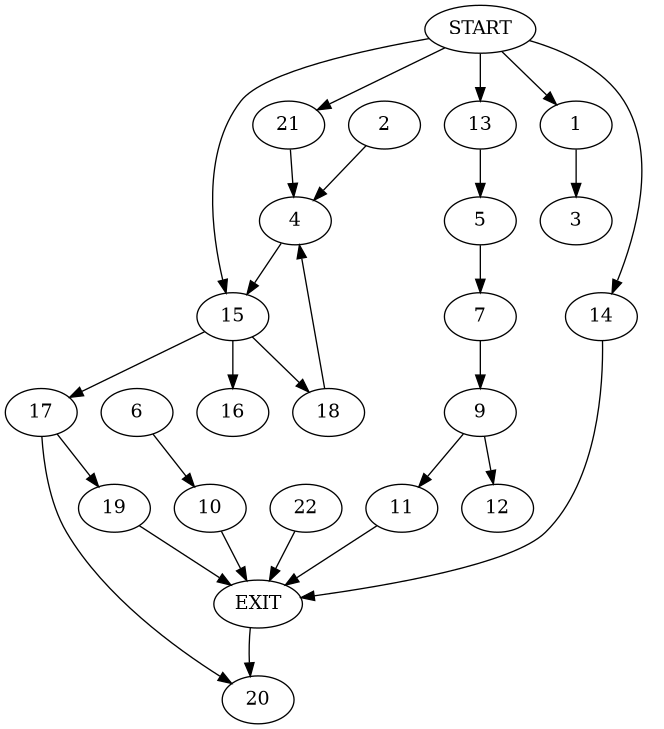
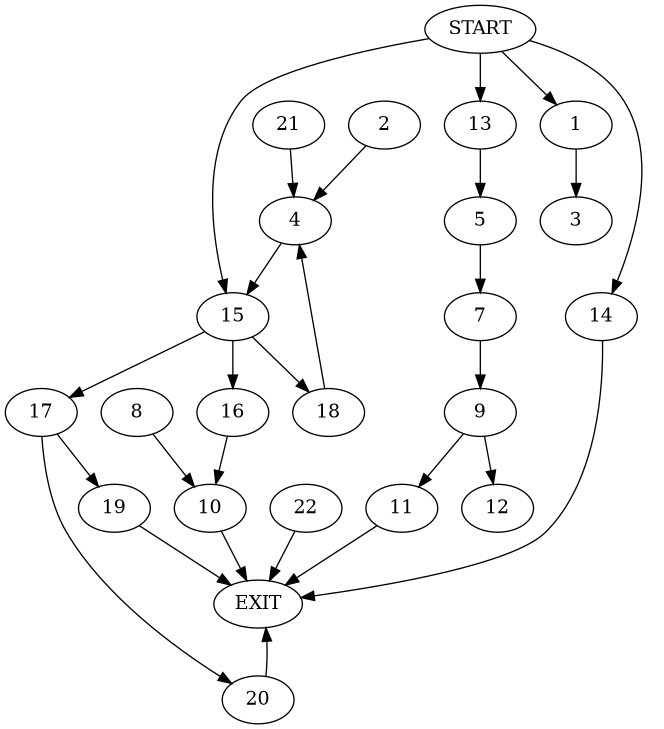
edge "START" -> "21": removed
node "6": label "6" -> "8"
edge "16" -> "10": added
edge "EXIT" -> "20": reversed
